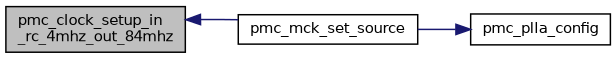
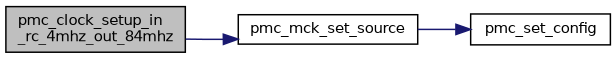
edge "pmc_mck_set_source" -> "pmc_clock_setup_in _rc_4mhz_out_84mhz": reversed
node "pmc_plla_config": label "pmc_plla_config" -> "pmc_set_config"
